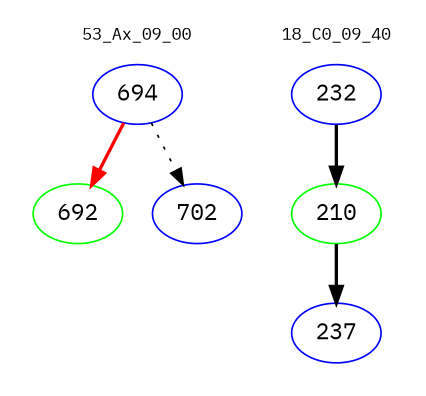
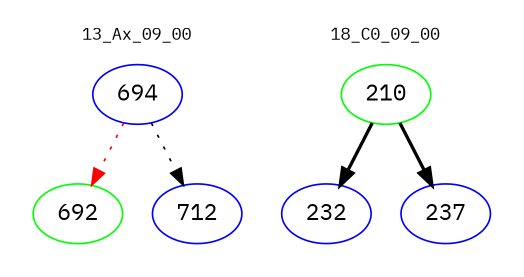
cluster "53_Ax_09_00": label "53_Ax_09_00" -> "13_Ax_09_00"
cluster "18_C0_09_40": label "18_C0_09_40" -> "18_C0_09_00"
edge "232" -> "210": reversed
edge "694" -> "692": style bold -> dotted
node "702": label "702" -> "712"
